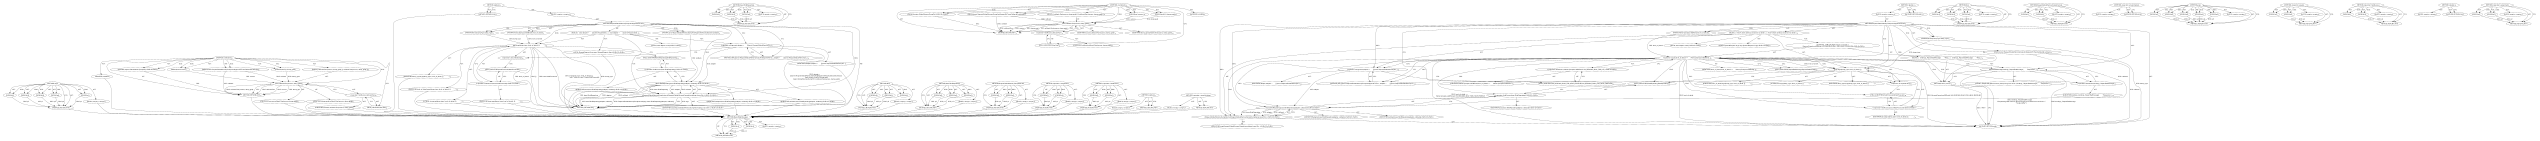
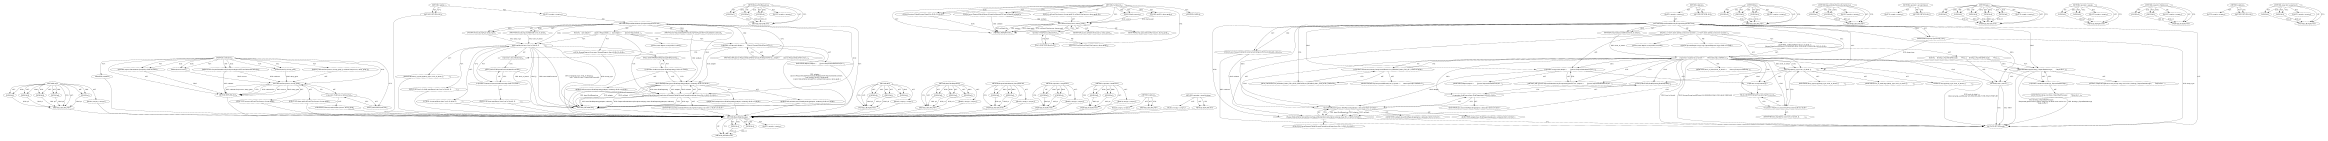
node "(FIELD_IDENTIFIER,ReportBadMessage,ReportBadMessage)": removed
